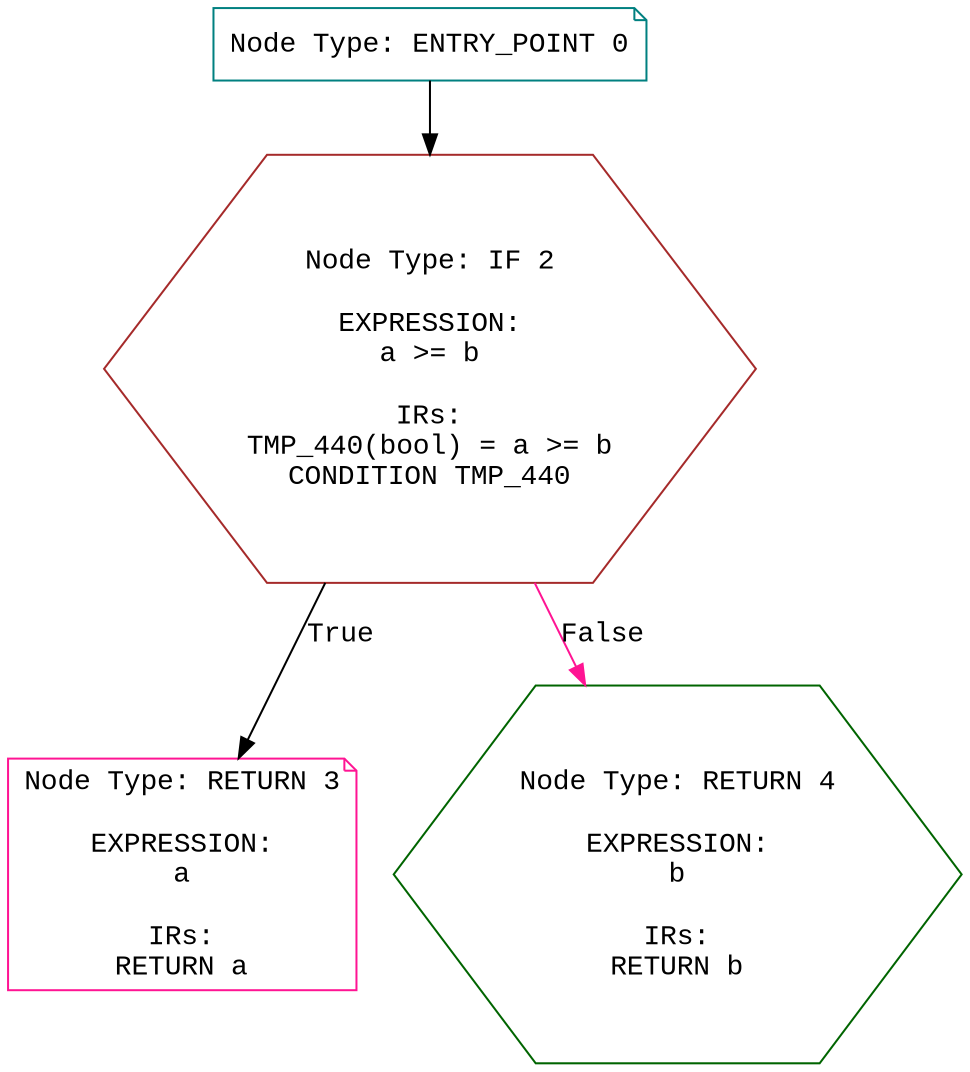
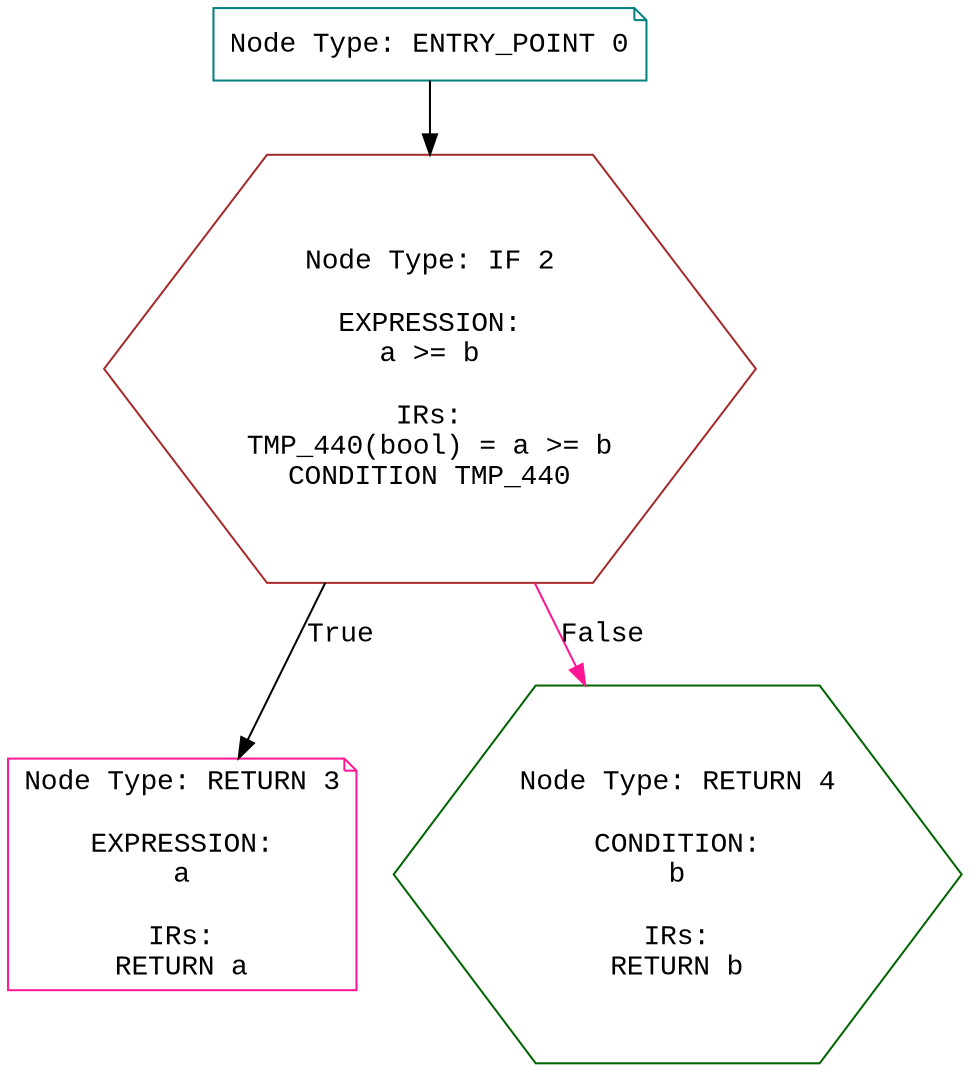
node "Node Type: RETURN 4 EXPRESSION: b IRs: RETURN b": label "Node Type: RETURN 4 EXPRESSION: b IRs: RETURN b" -> "Node Type: RETURN 4 CONDITION: b IRs: RETURN b"
